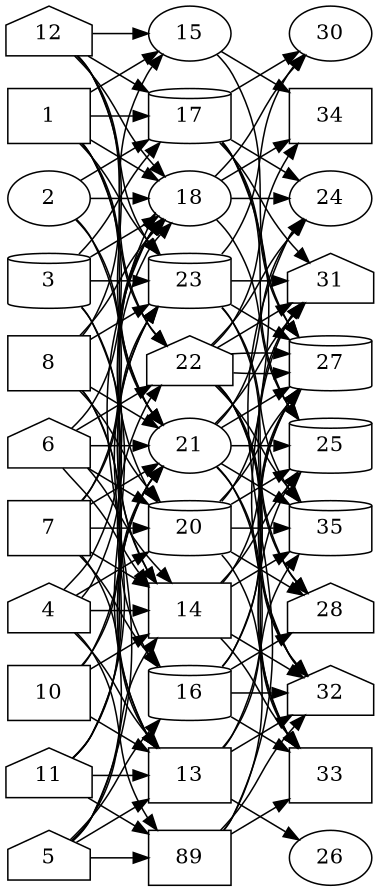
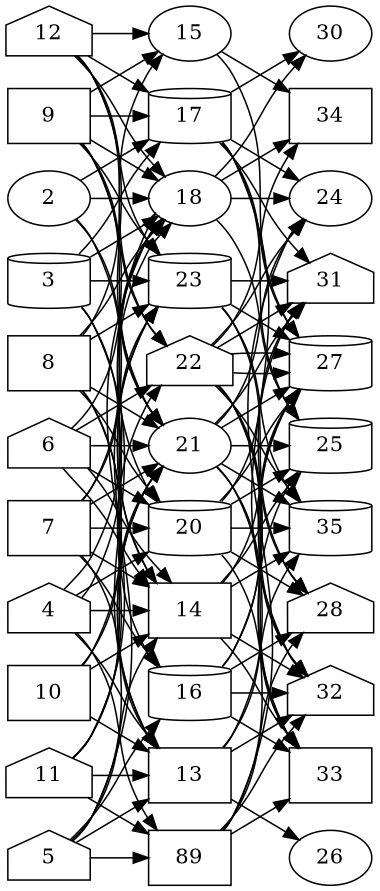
node "1": label "1" -> "9"
edge "23" -> "30": removed
edge "89" -> "28": added
